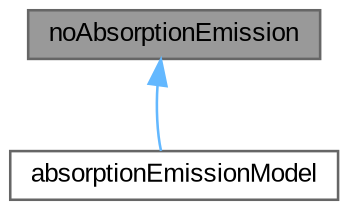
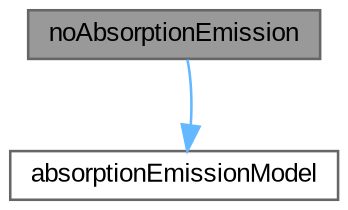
edge "absorptionEmissionModel" -> "noAbsorptionEmission": reversed
